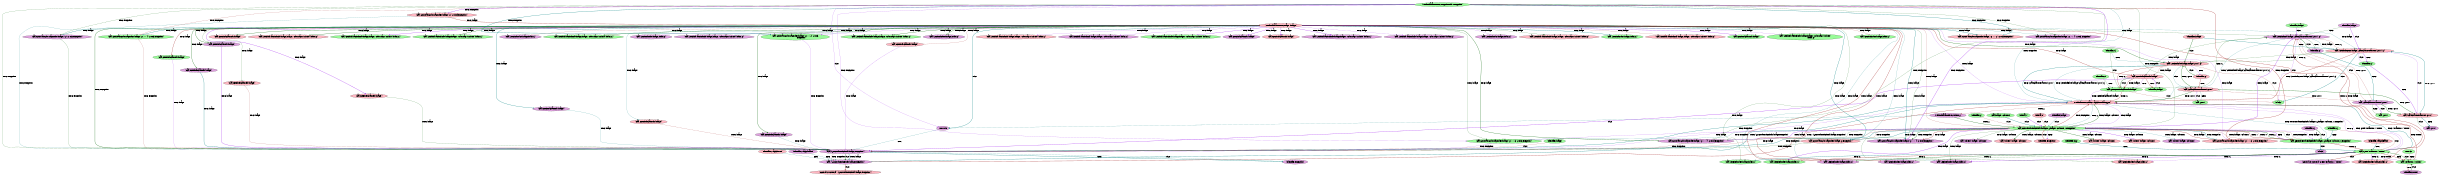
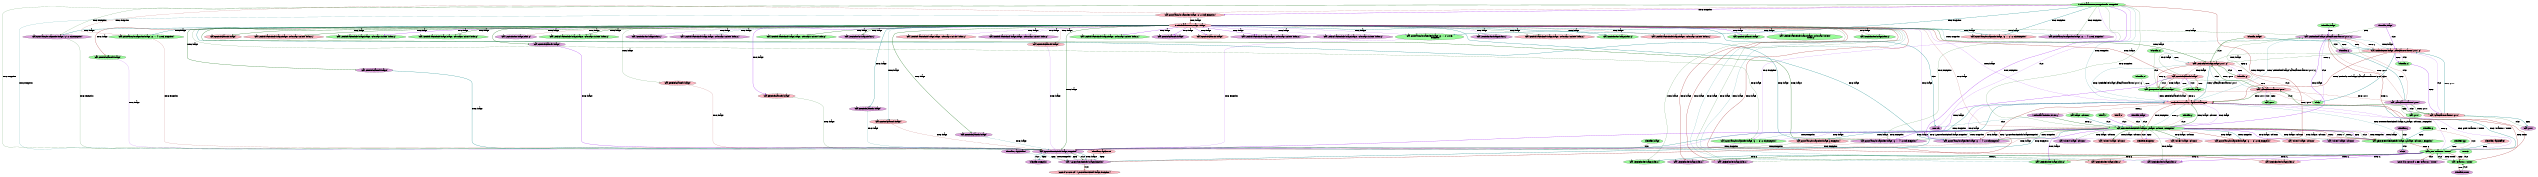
edge "(MethodParameterIn,Image *image)" -> "(Call,SetPixelGreen(image,ScaleCharToQuantum(*p++),q))": label "DDG: image" -> "DDG: exception"
edge "(MethodParameterIn,Image *image)" -> "(Call,SyncAuthenticPixels(image,exception))": label "DDG: exception" -> "DDG: image"
edge "1000105" -> "(Call,SyncAuthenticPixels(image,exception))": now "(Call,!SyncAuthenticPixels(image,exception))" -> "(Call,SyncAuthenticPixels(image,exception))"
edge "1000131" -> "(Call,(Quantum *) NULL)": label "CFG: " -> "AST: "
